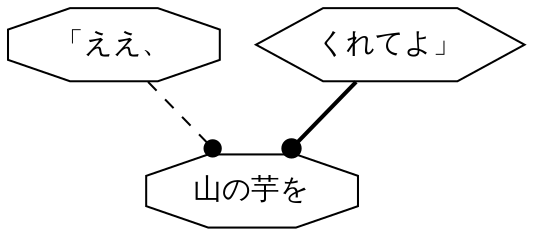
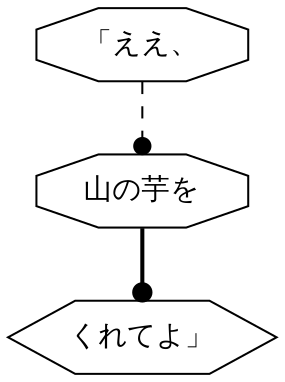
edge "くれてよ」" -> "山の芋を": reversed
